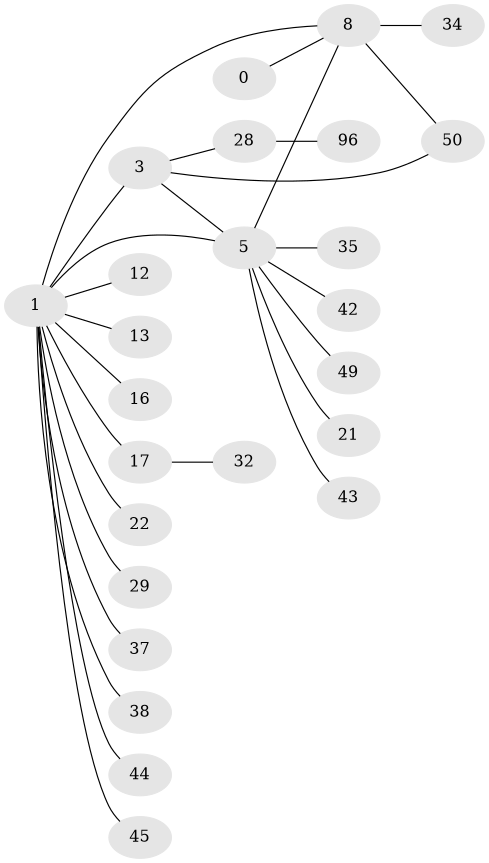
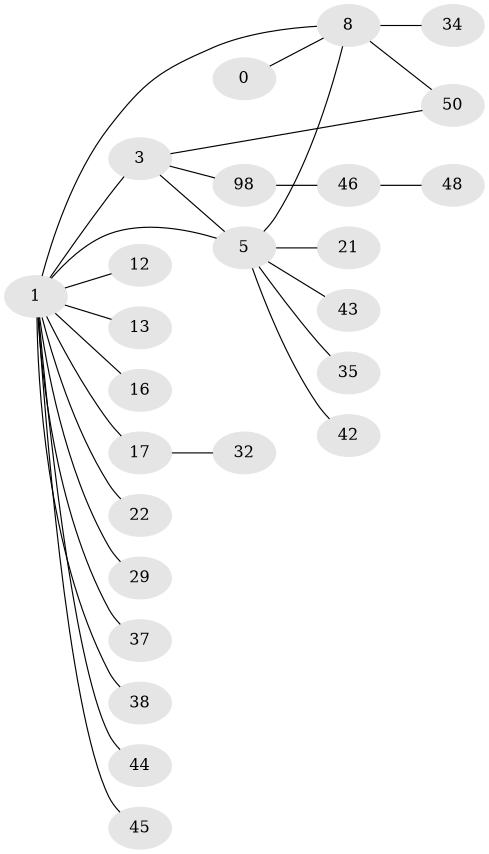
node "28": label "28" -> "98"
node "96": label "96" -> "46"
node "48": added
node "49": removed
